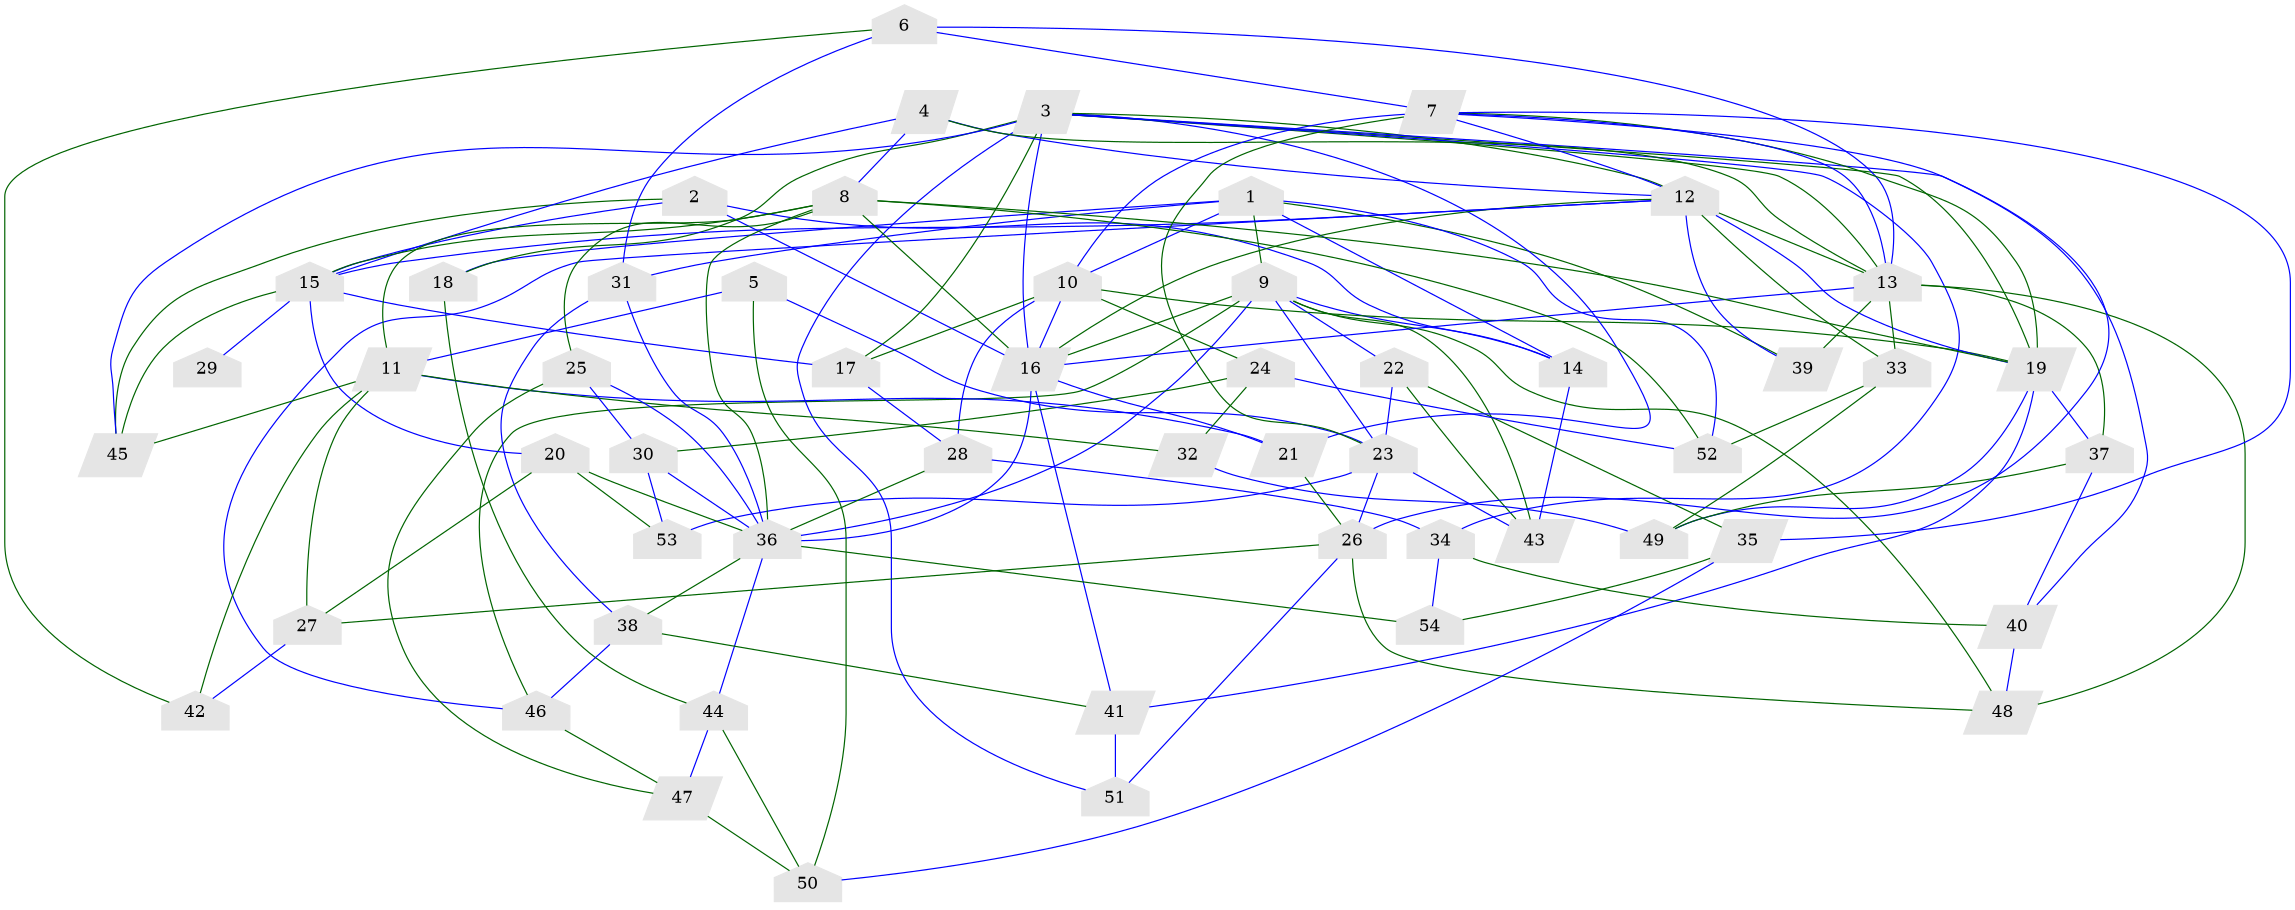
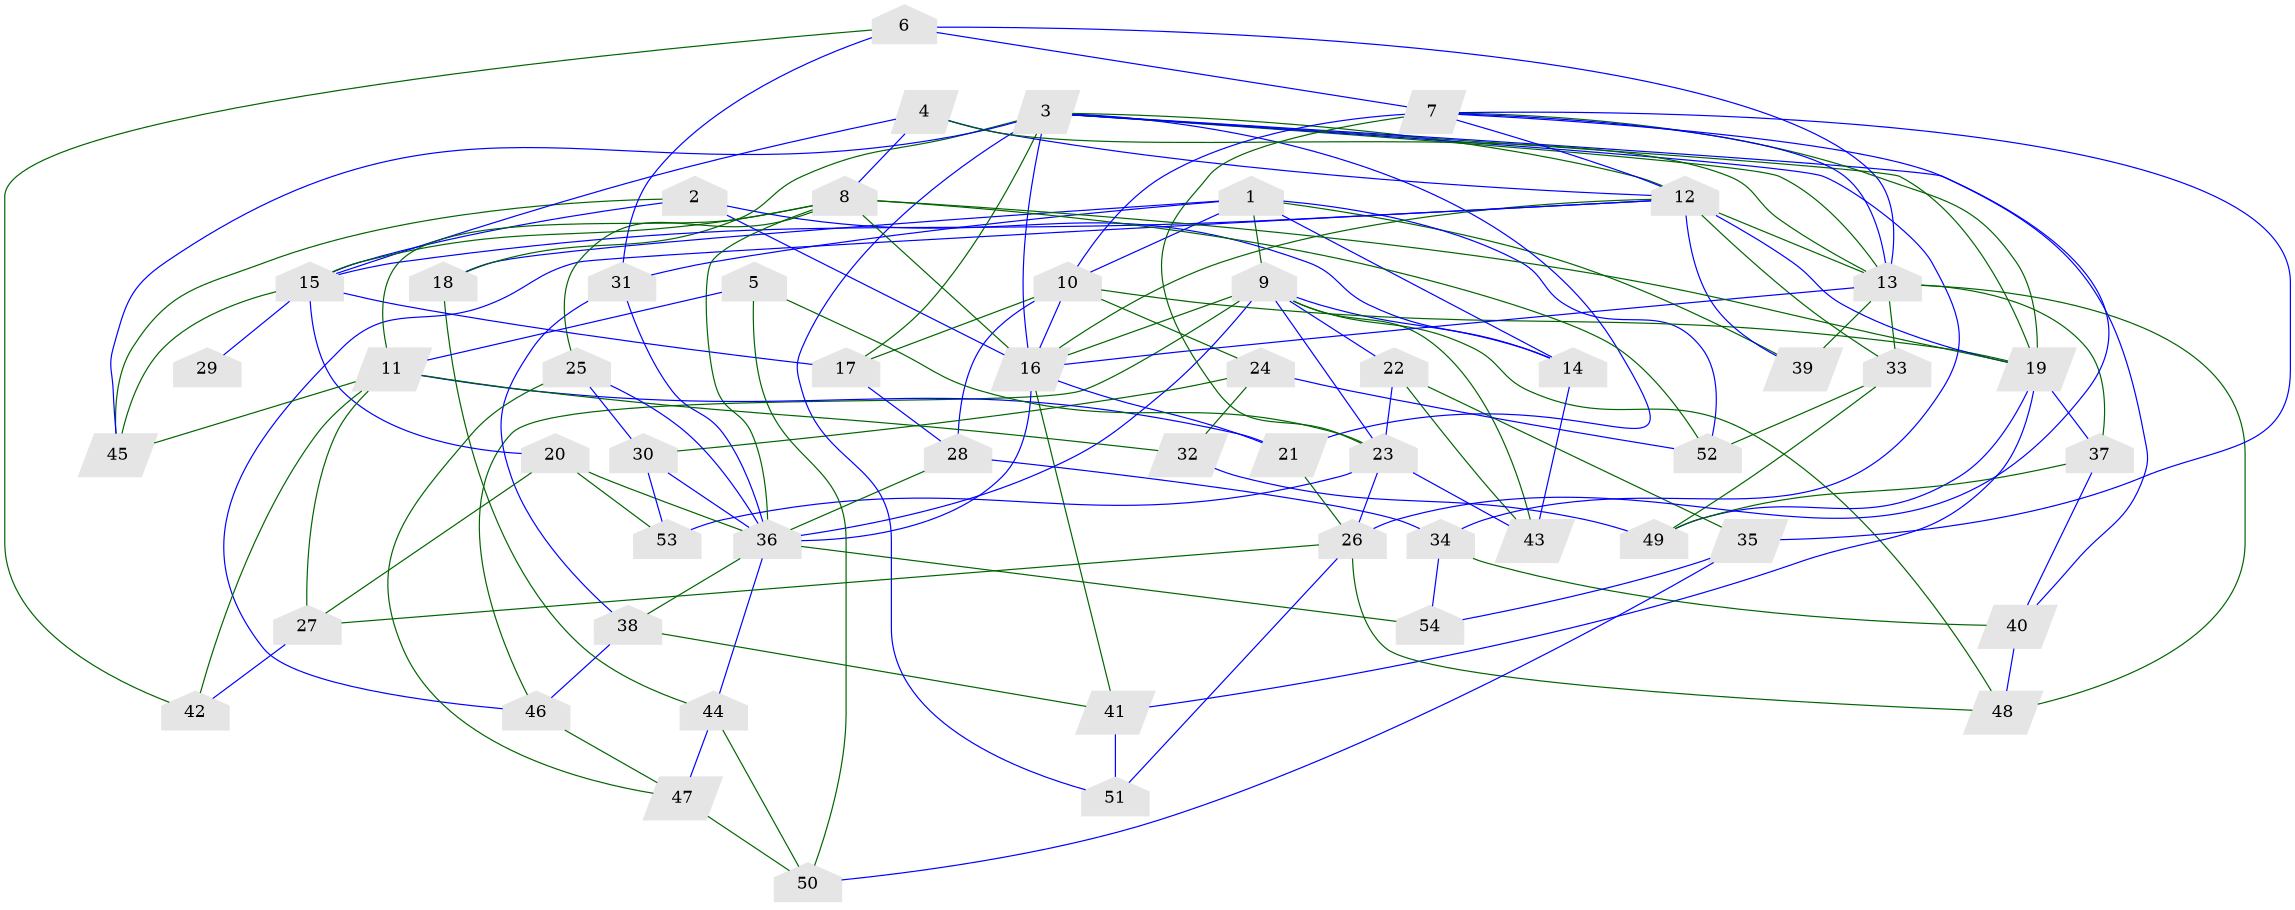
edge "5" -- "23": color blue -> darkgreen
edge "16" -- "41": color blue -> darkgreen
edge "35" -- "54": color darkgreen -> blue
